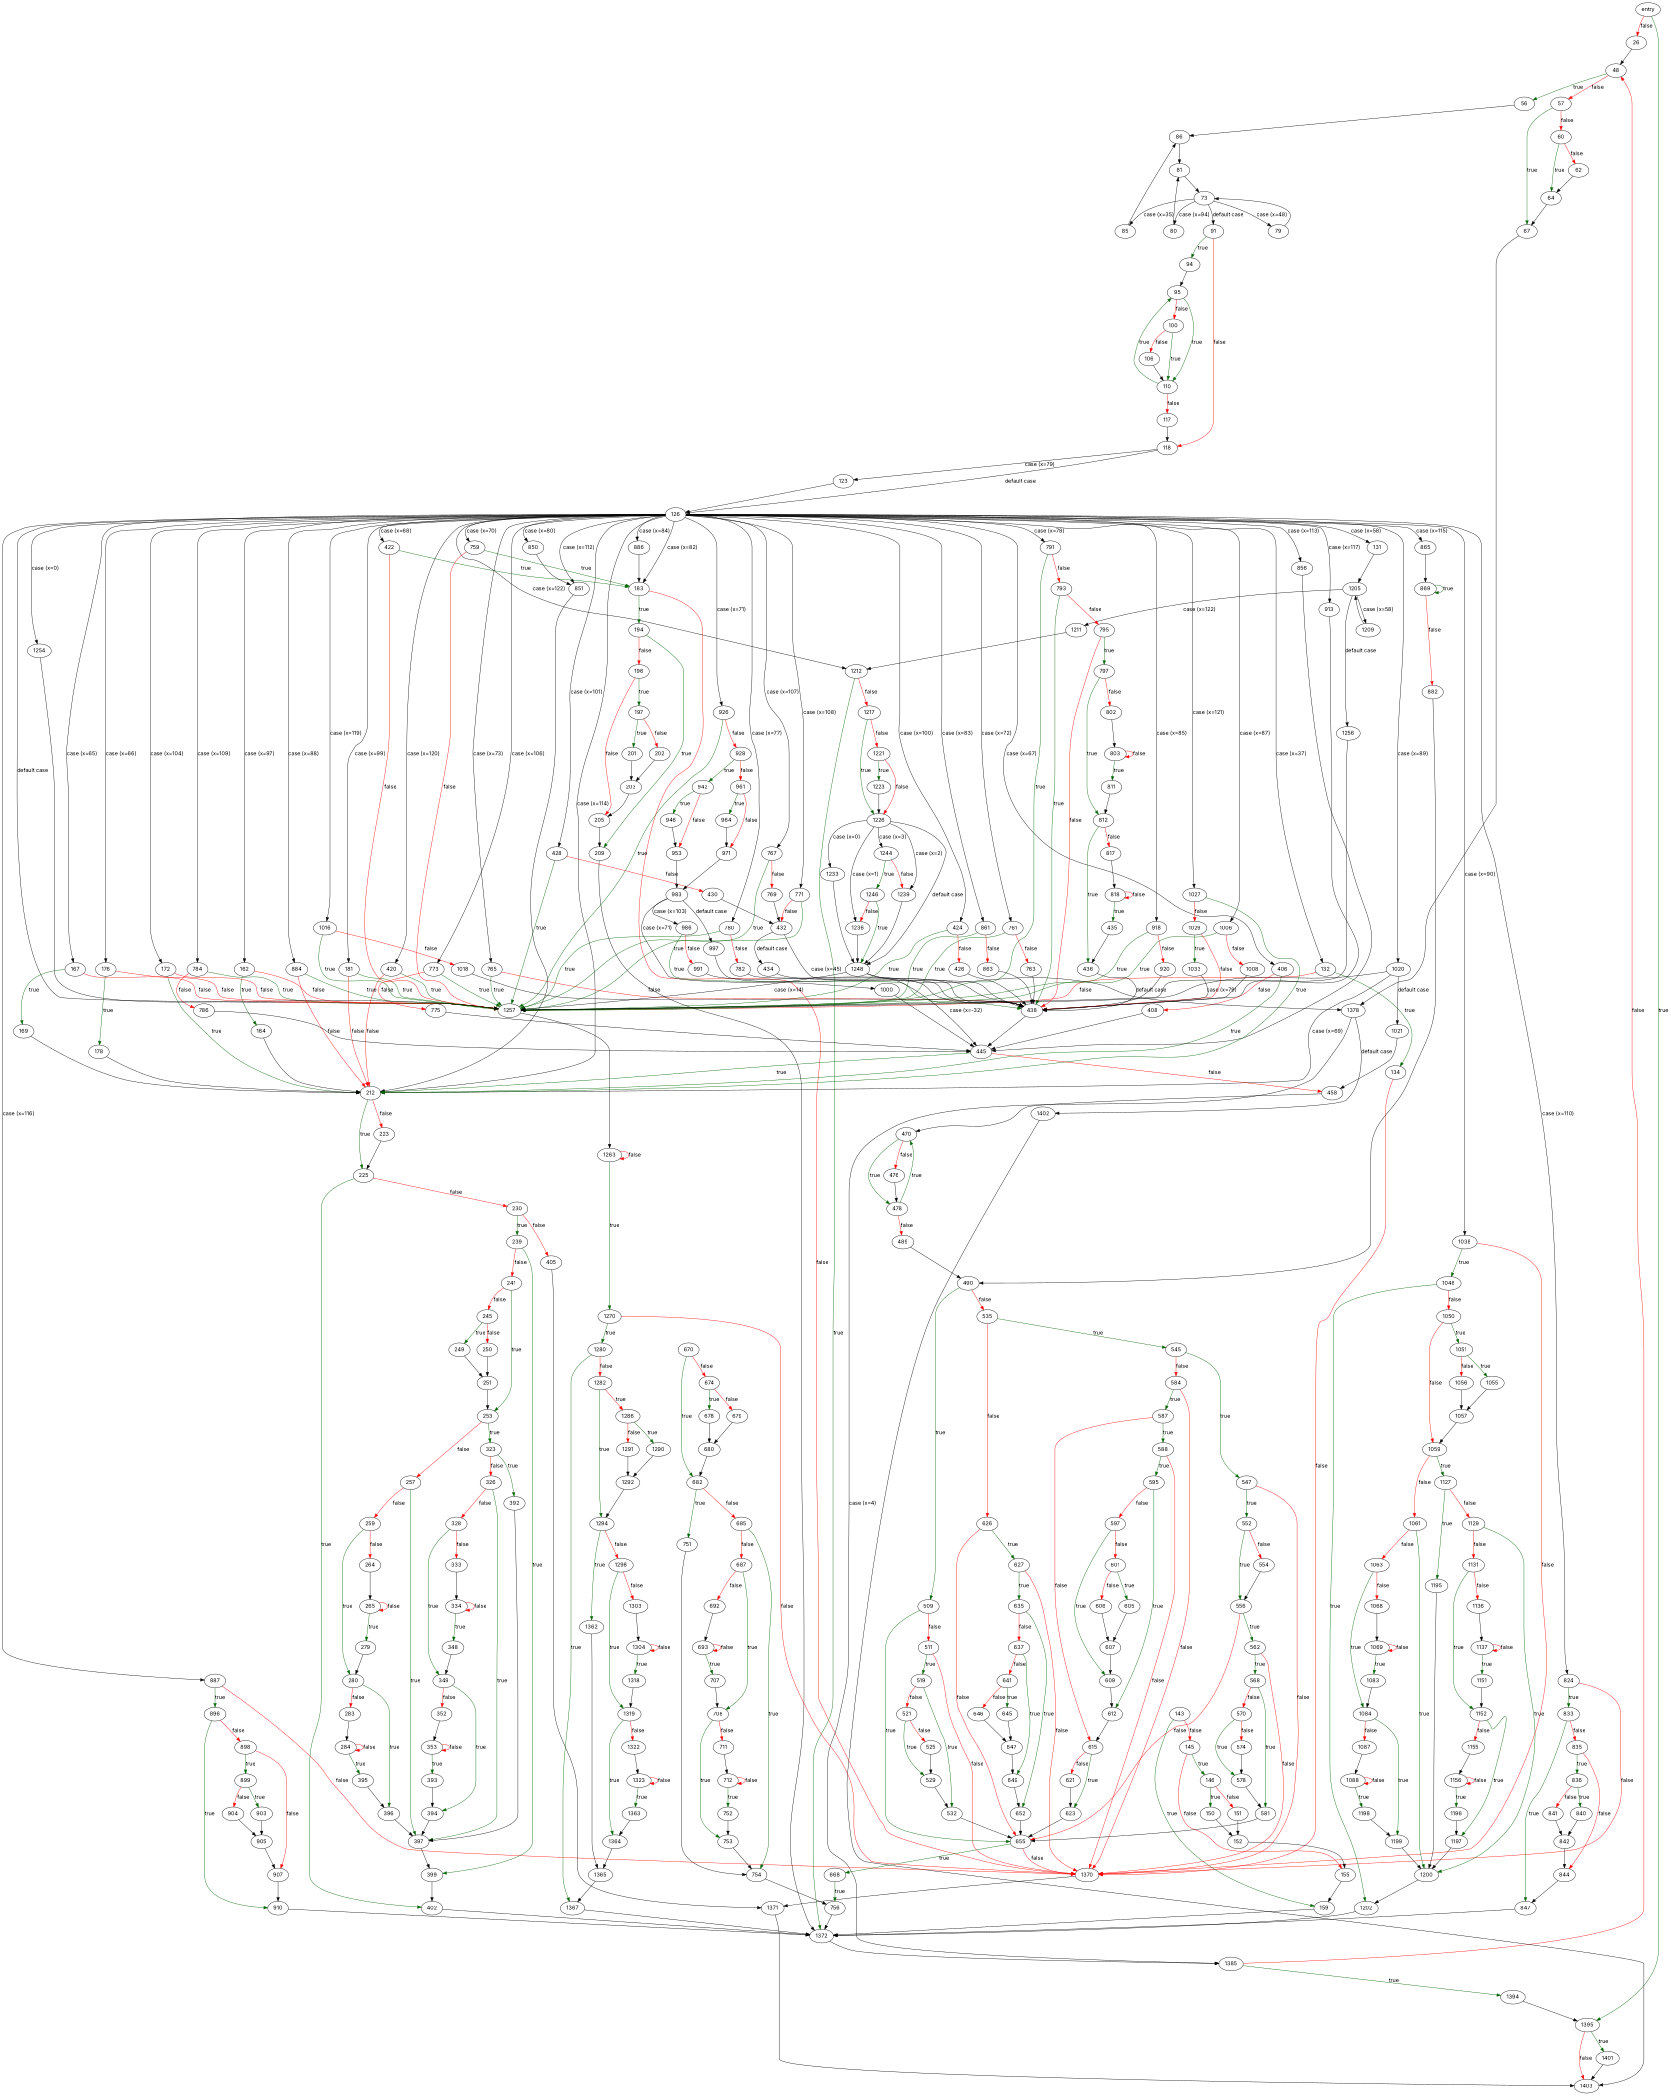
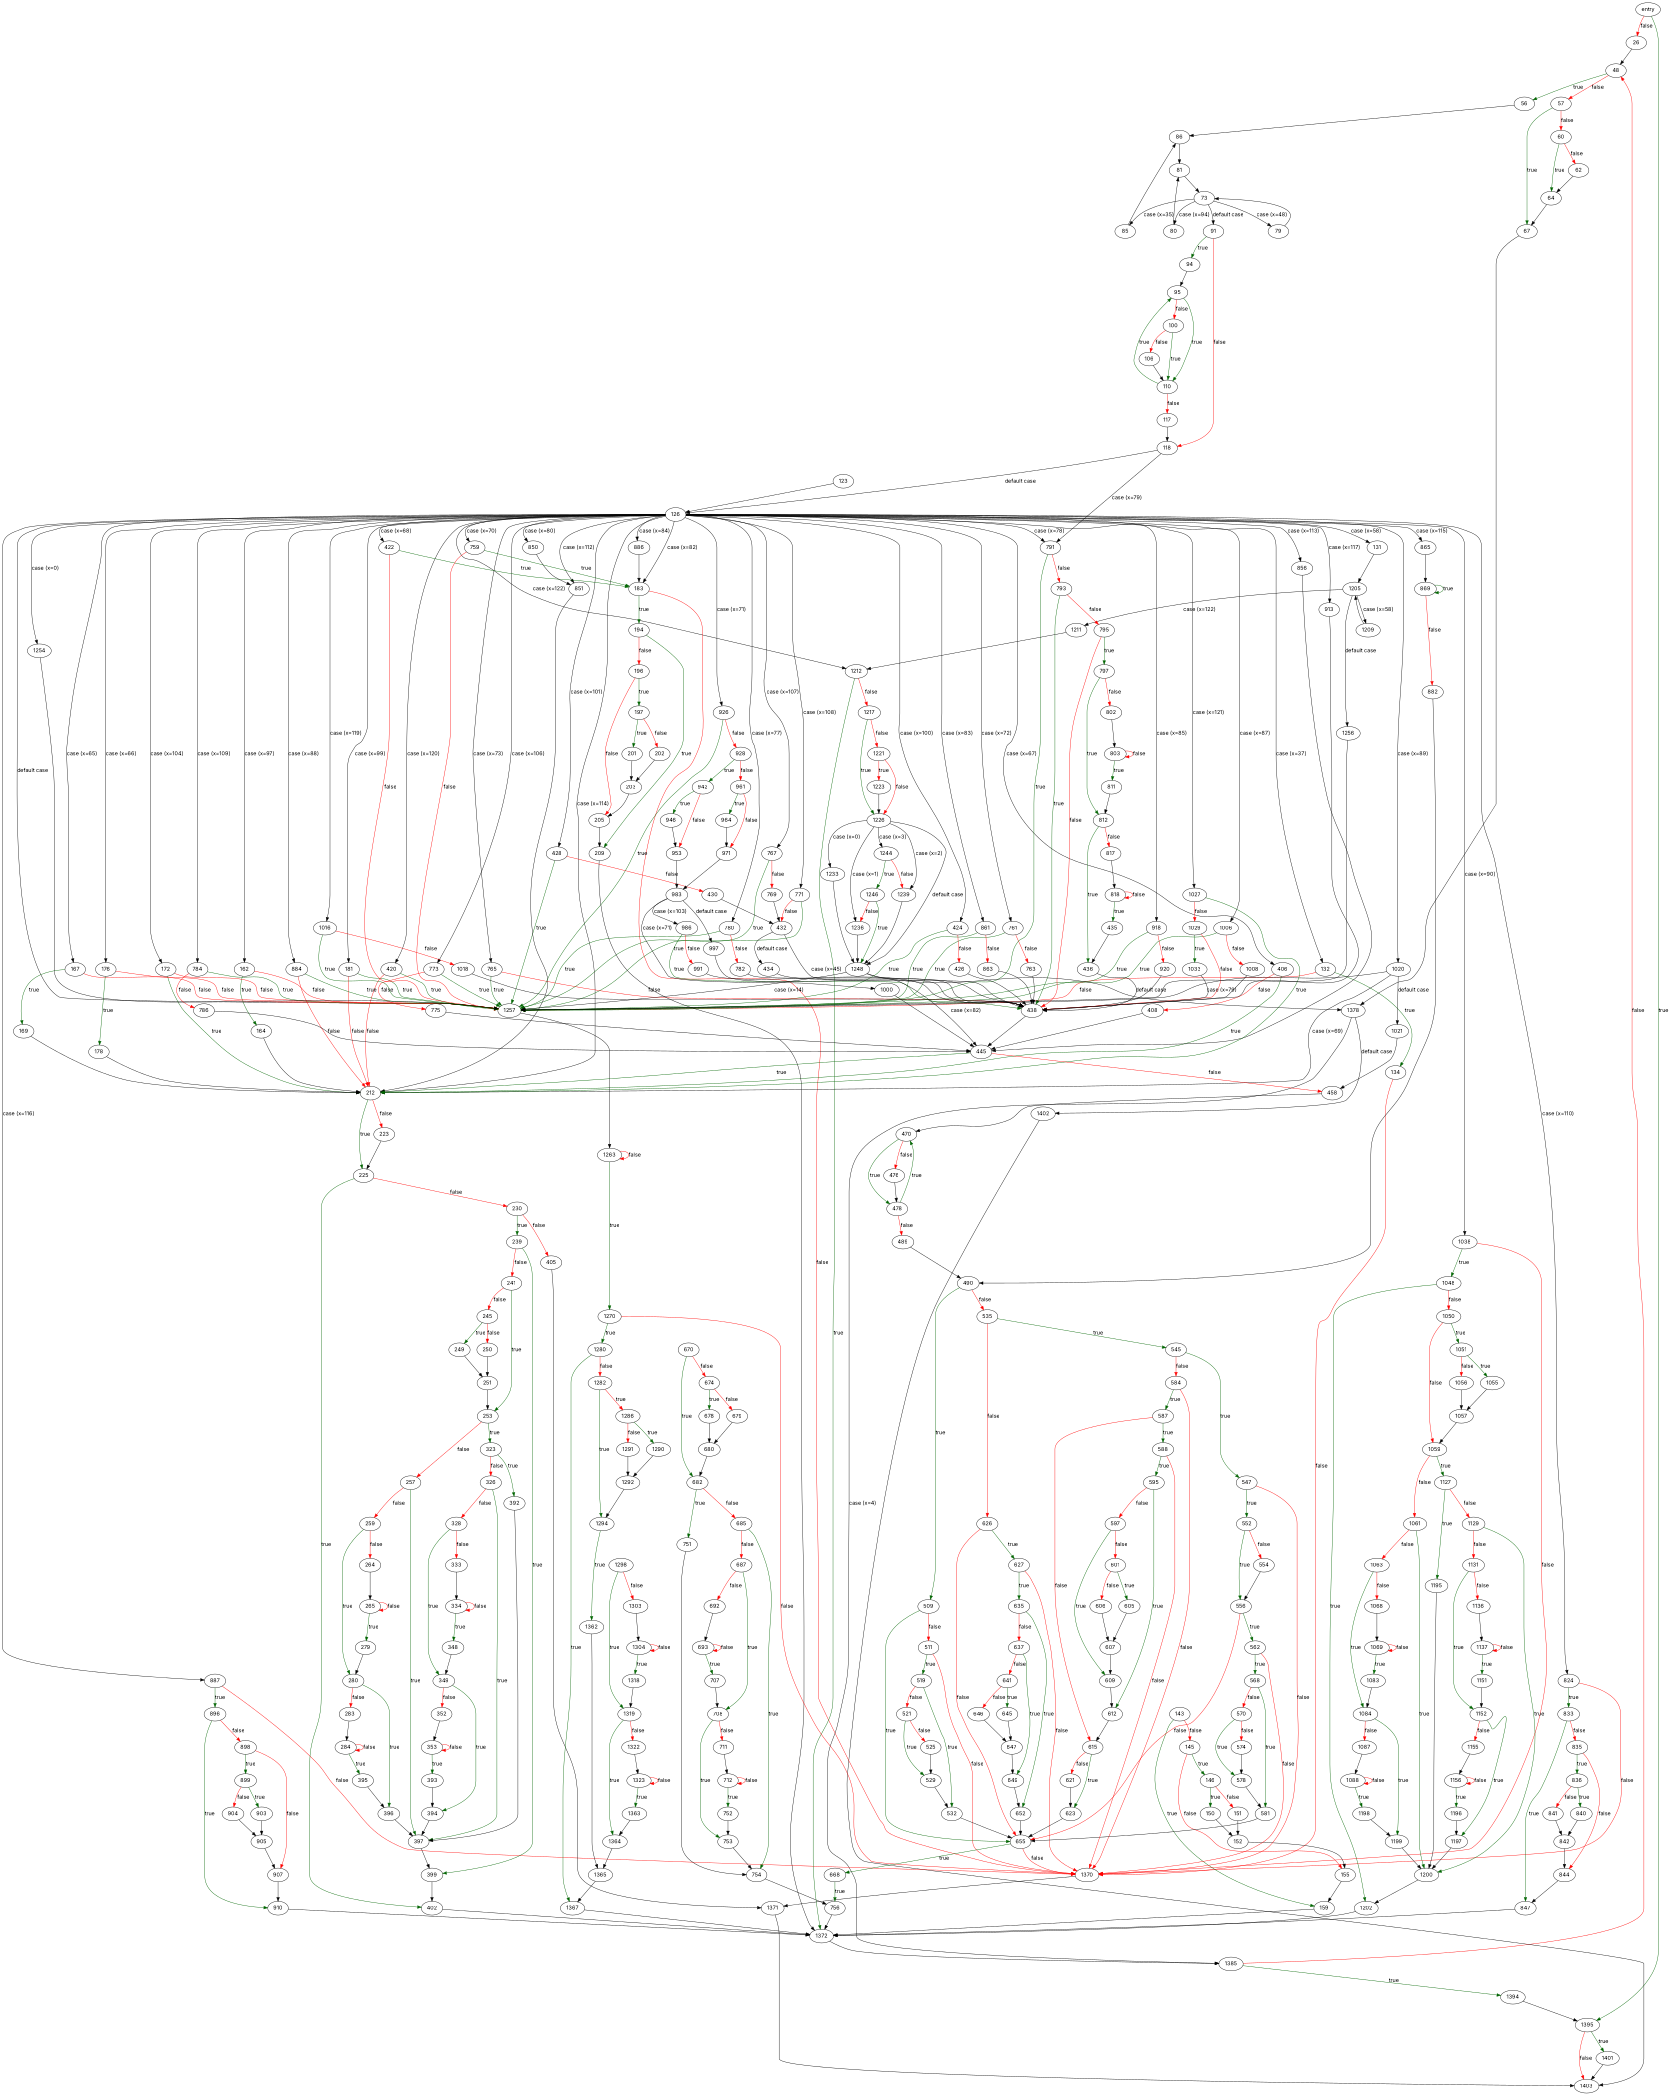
edge "118" -> "123": now "118" -> "791"
edge "1221" -> "1223": color darkgreen -> red
edge "1248" -> "445": label "case (x=-32)" -> "case (x=82)"
edge "1294" -> "1298": removed, label "false"
